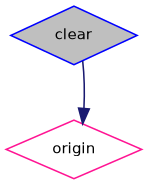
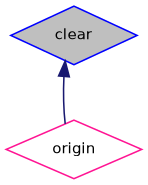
edge "clear" -> "origin": reversed
